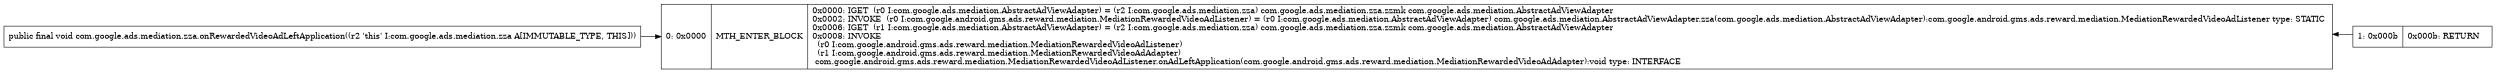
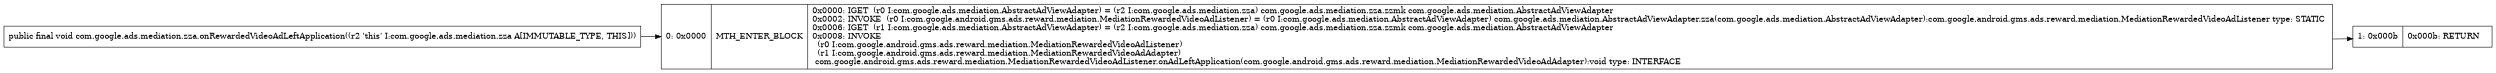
edge "1: 0x000b" -> "0: 0x0000": reversed
